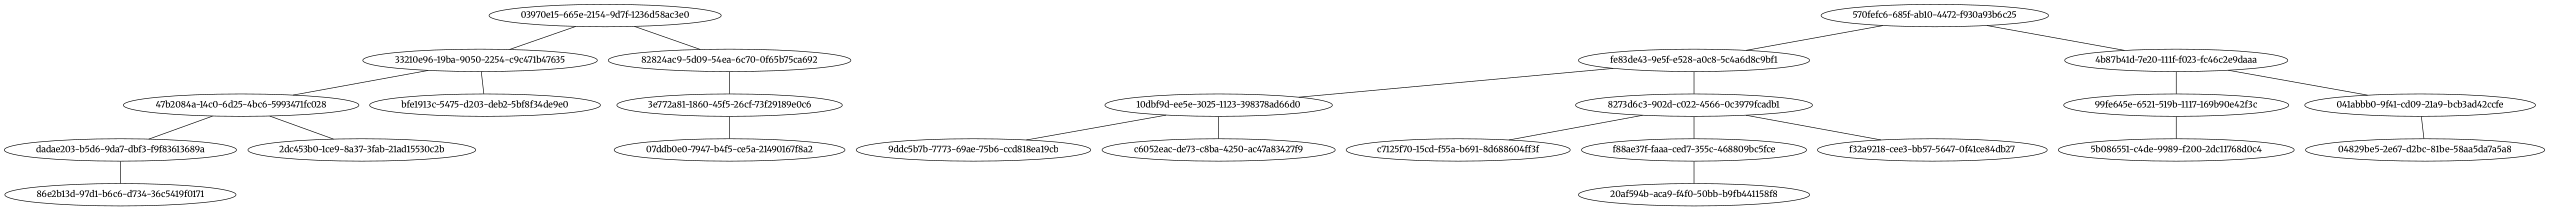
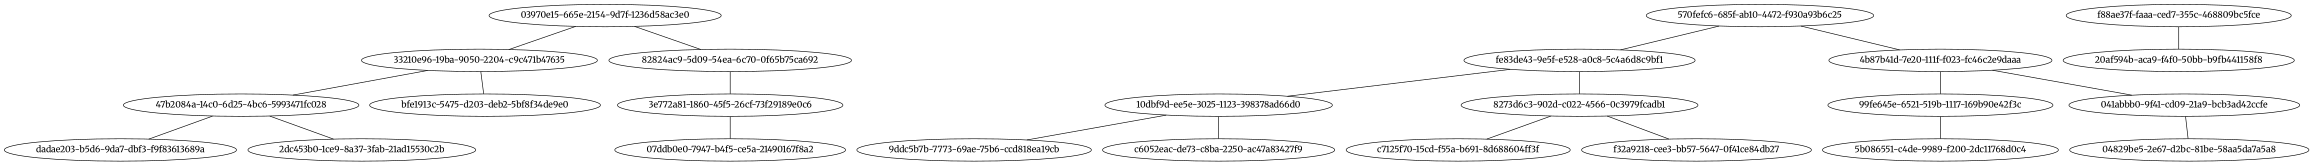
node "33210e96-19ba-9050-2254-c9c471b47635": label "33210e96-19ba-9050-2254-c9c471b47635" -> "33210e96-19ba-9050-2204-c9c471b47635"
edge "8273d6c3-902d-c022-4566-0c3979fcadb1" -- "f88ae37f-faaa-ced7-355c-468809bc5fce": removed
node "c6052eac-de73-c8ba-4250-ac47a83427f9": label "c6052eac-de73-c8ba-4250-ac47a83427f9" -> "c6052eac-de73-c8ba-2250-ac47a83427f9"
node "86e2b13d-97d1-b6c6-d734-36c5419f0171": removed
